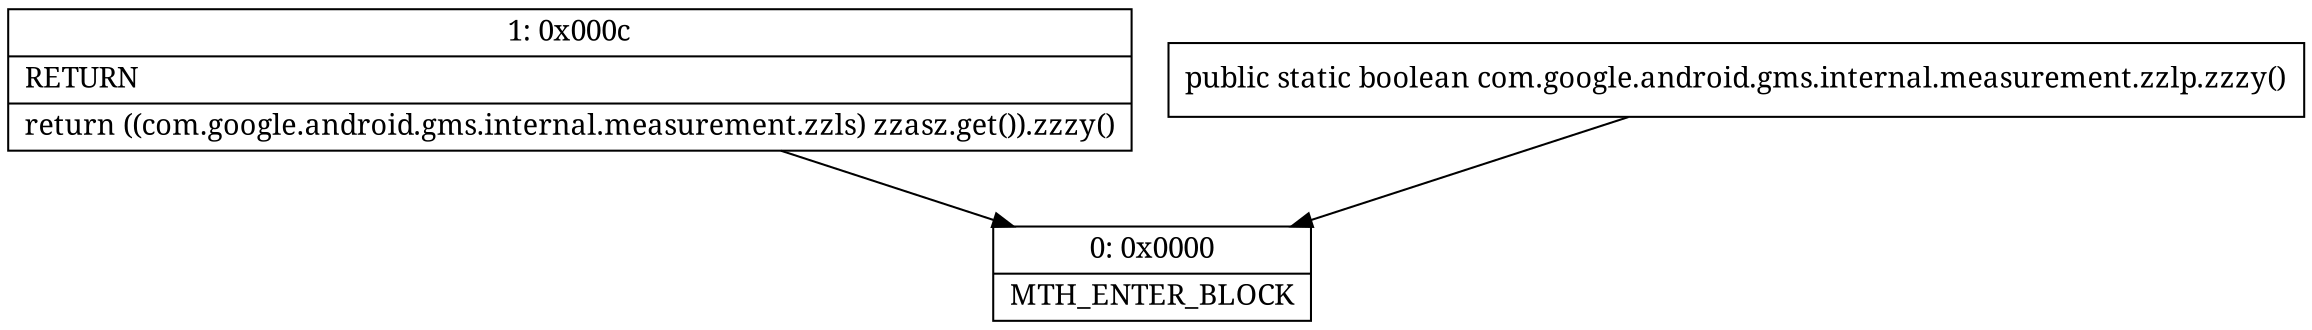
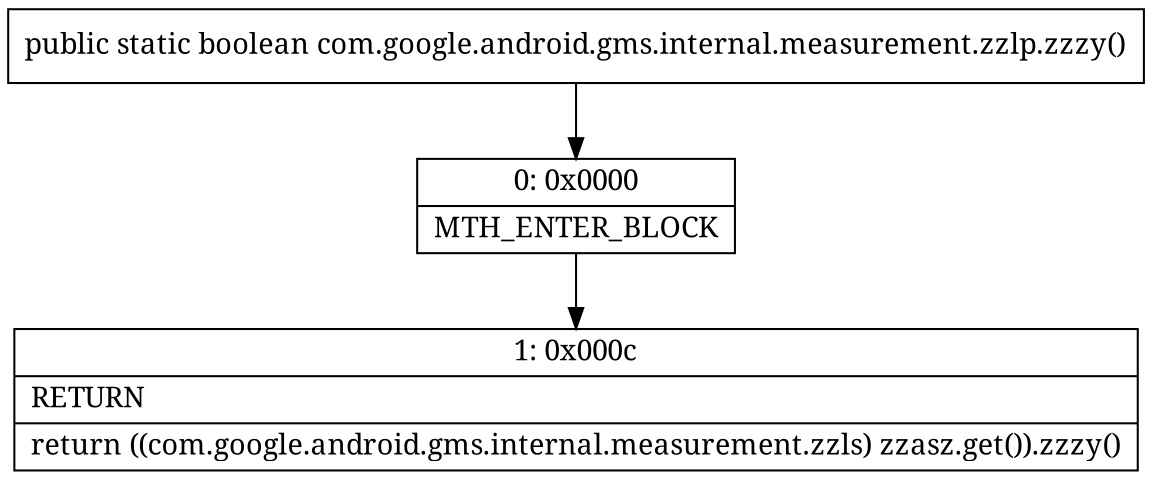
edge "1: 0x000c" -> "0: 0x0000": reversed
